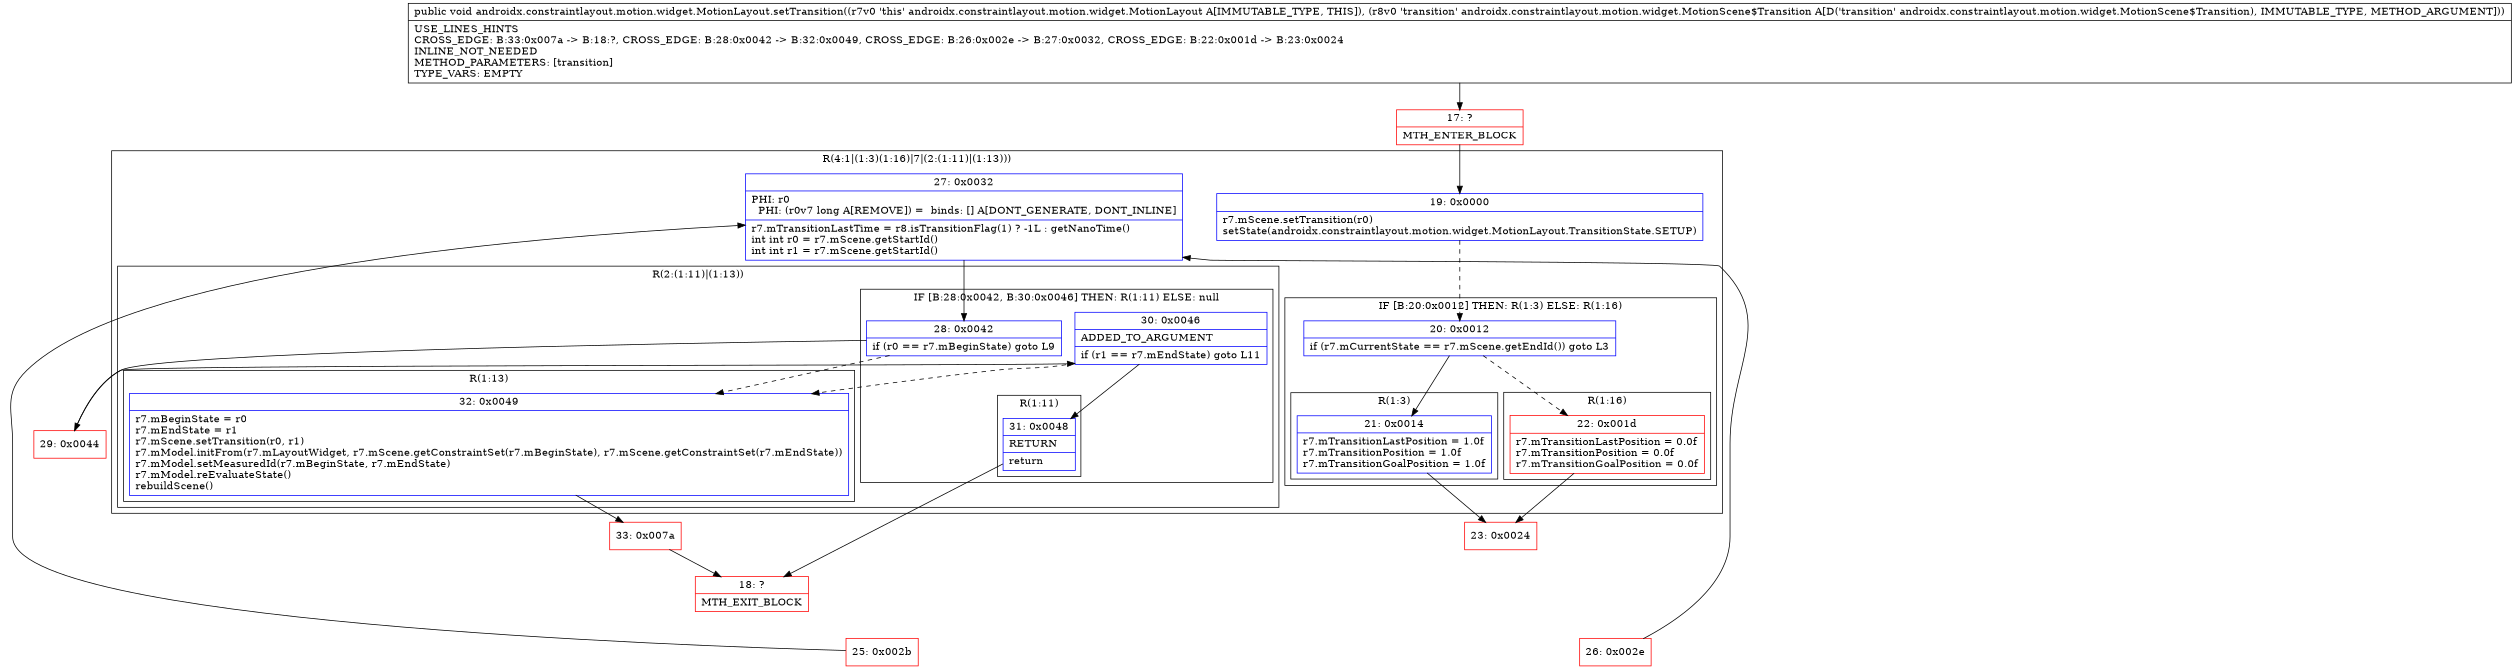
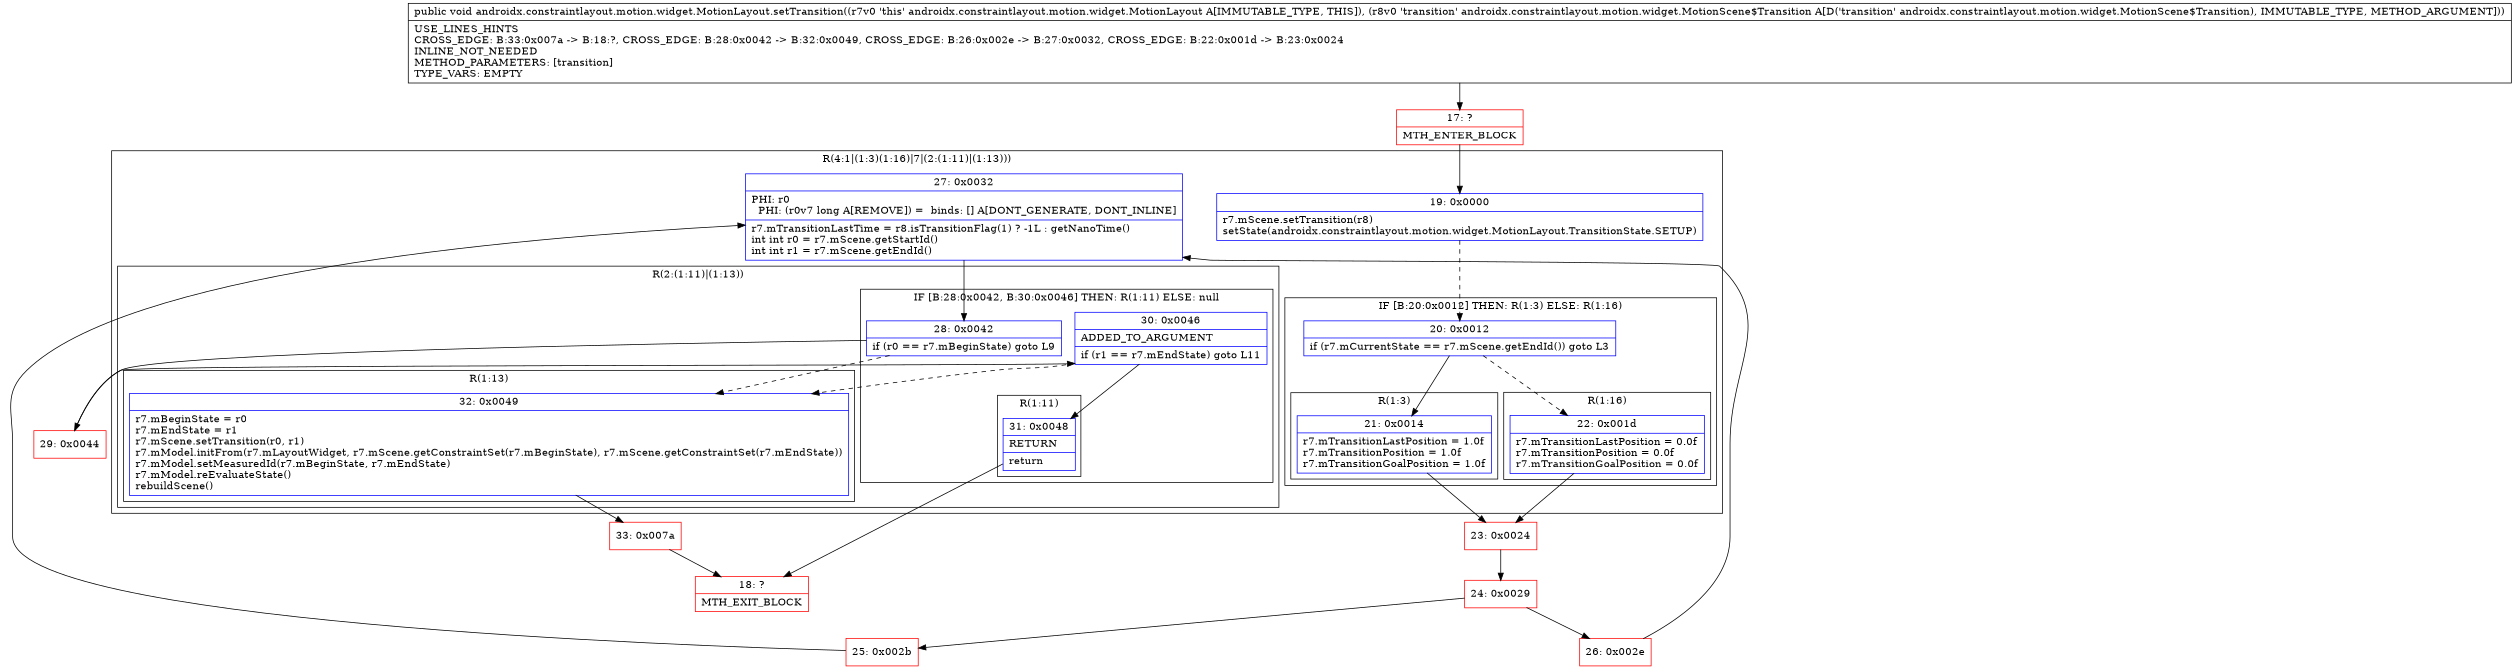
node "19: 0x0000": text "r7.mScene.setTransition(r0)" -> "r7.mScene.setTransition(r8)"
node "27: 0x0032": text "int int r1 = r7.mScene.getStartId()" -> "int int r1 = r7.mScene.getEndId()"
node "22: 0x001d": color red -> blue
node "24: 0x0029": added
